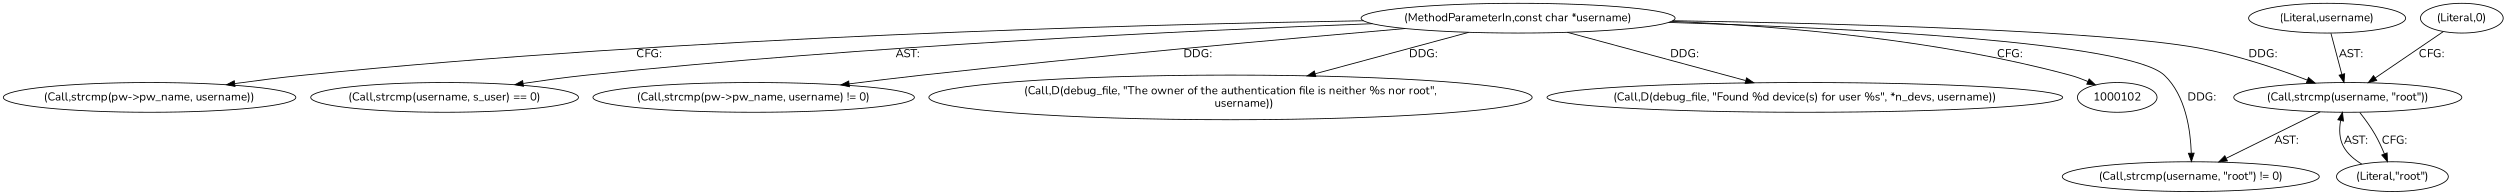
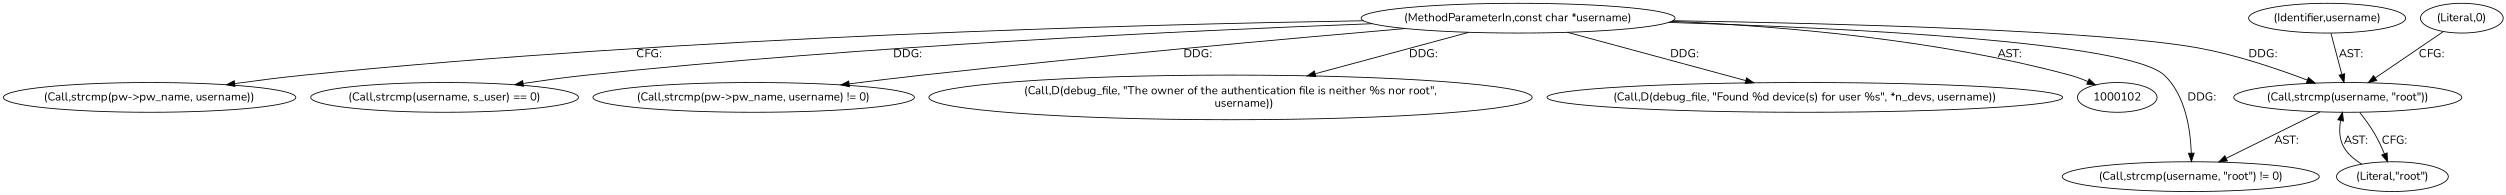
node "(Literal,username)": label "(Literal,username)" -> "(Identifier,username)"
edge "(MethodParameterIn,const char *username)" -> "(Call,strcmp(username, s_user) == 0)": label "AST: " -> "DDG: "
edge "(MethodParameterIn,const char *username)" -> "1000102": label "CFG: " -> "AST: "
